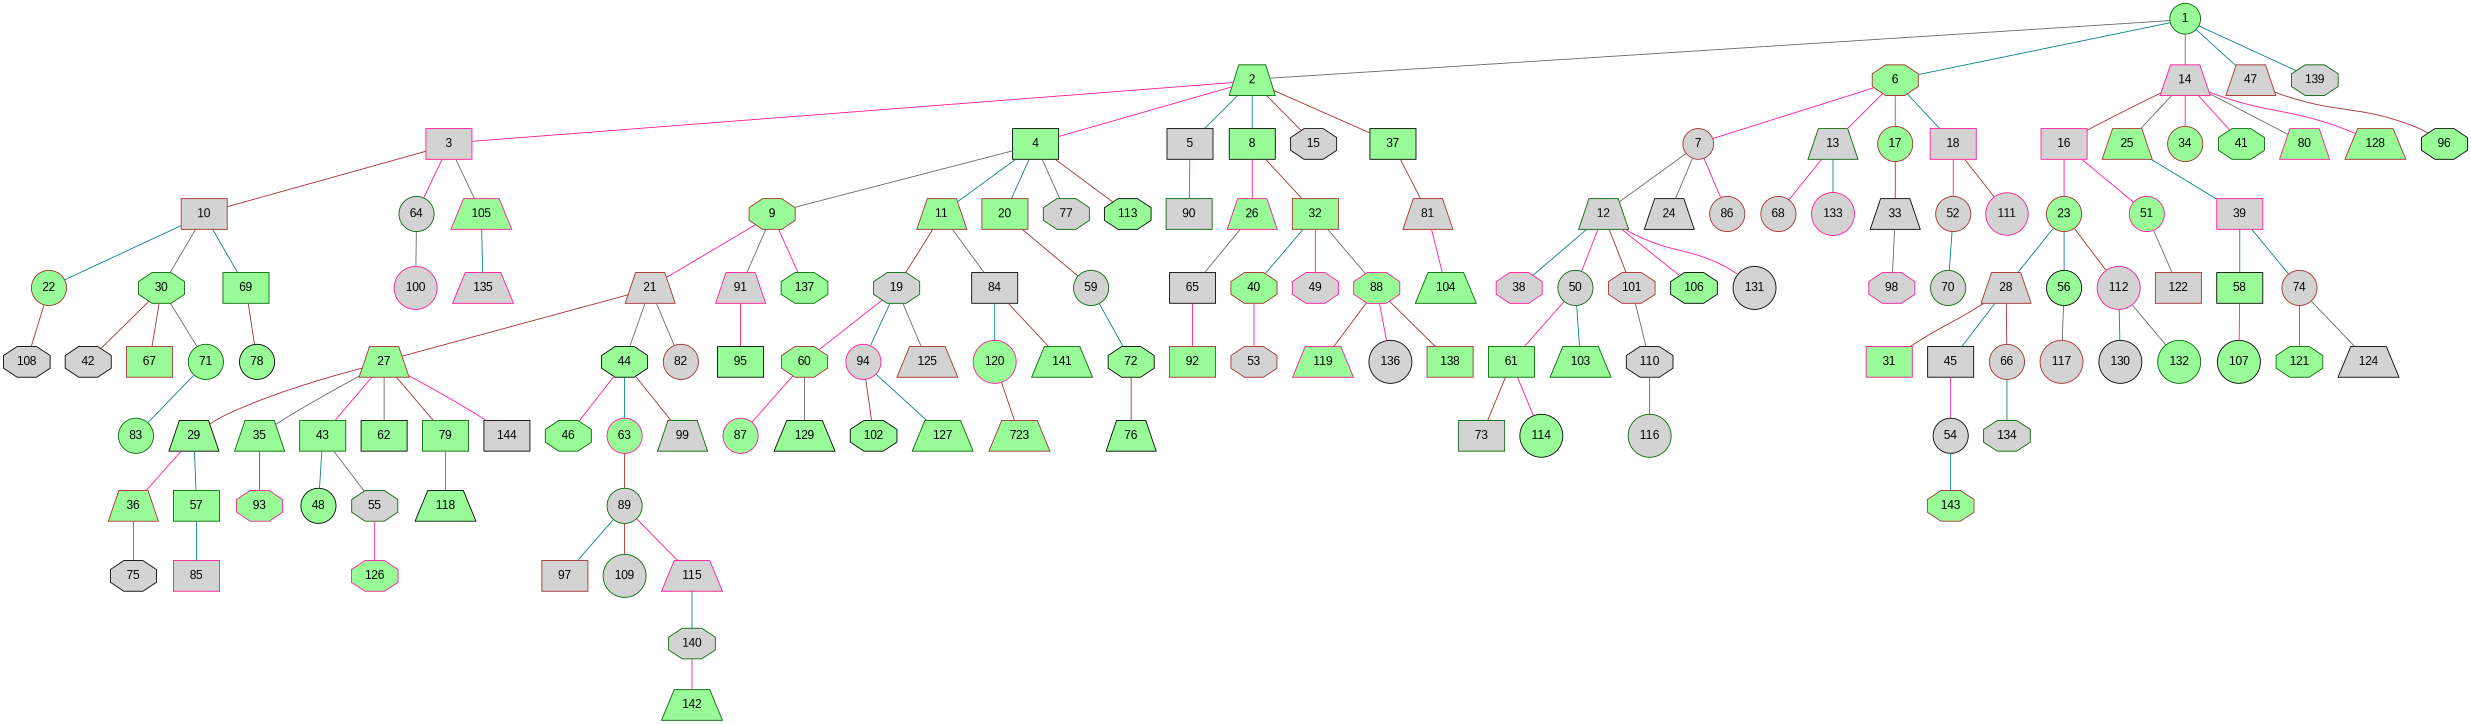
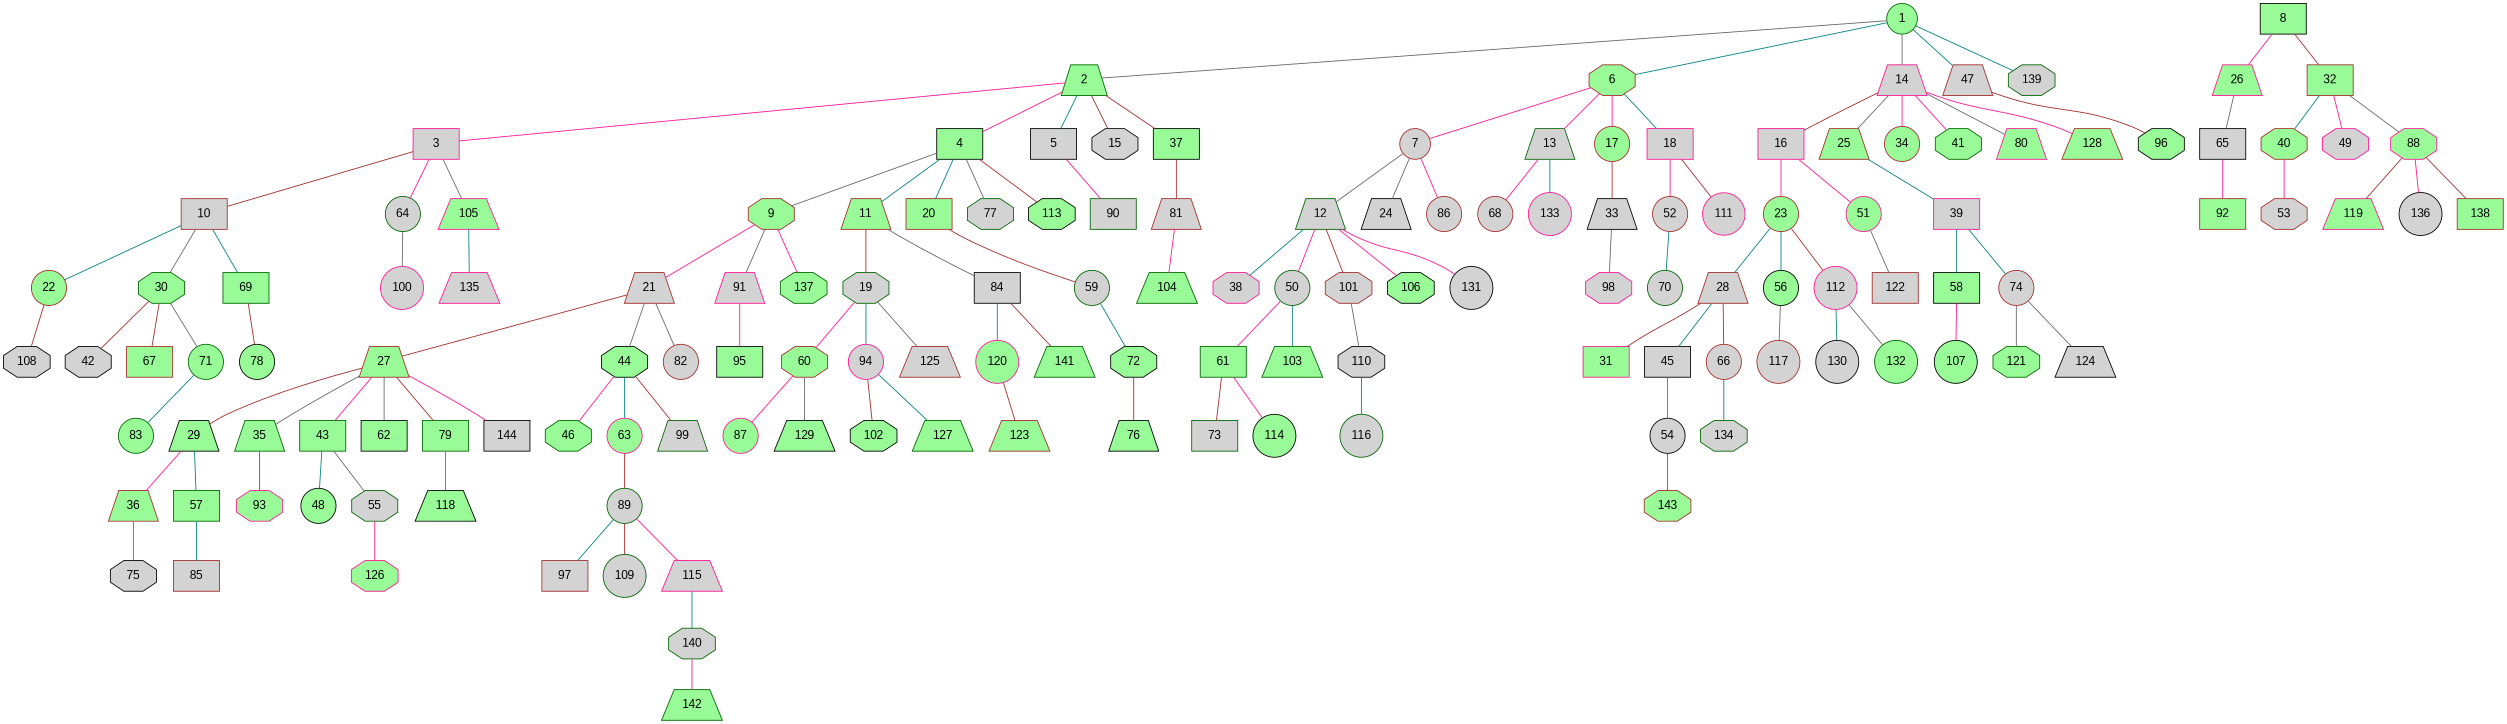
edge "2" -- "8": removed
node "723": label "723" -> "123"
node "85": color deeppink -> brown
